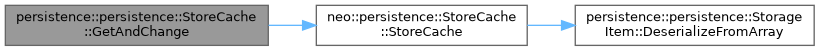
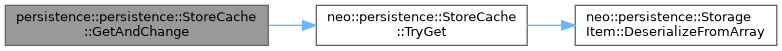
node "neo::persistence::StoreCache ::StoreCache": label "neo::persistence::StoreCache ::StoreCache" -> "neo::persistence::StoreCache ::TryGet"
node "persistence::persistence::Storage Item::DeserializeFromArray": label "persistence::persistence::Storage Item::DeserializeFromArray" -> "neo::persistence::Storage Item::DeserializeFromArray"
